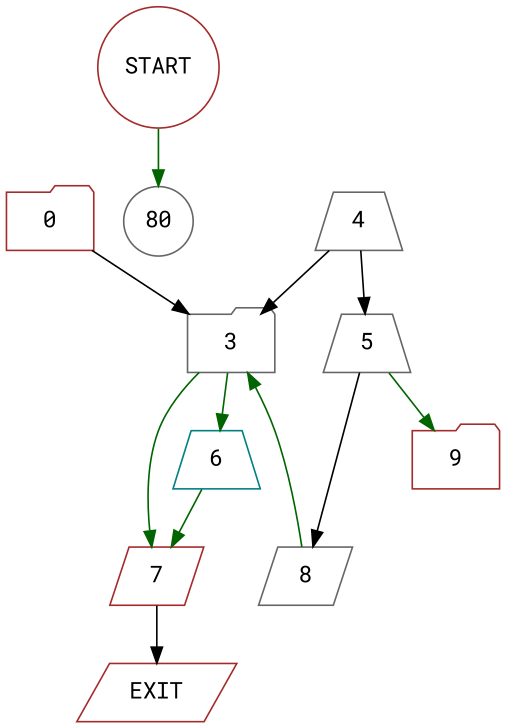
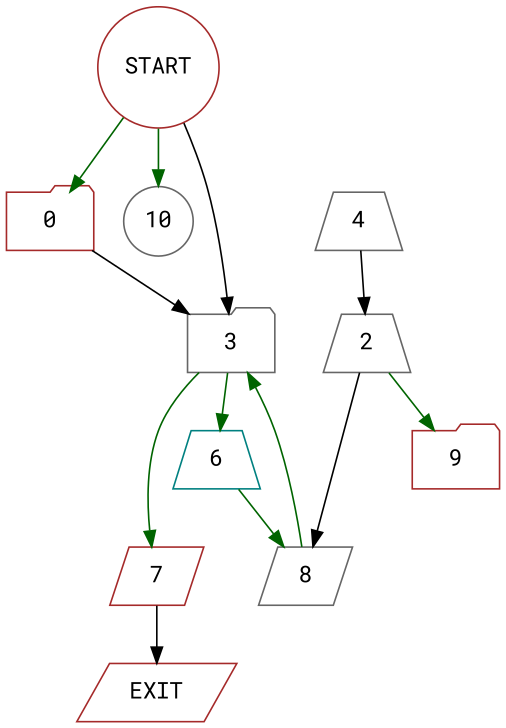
edge "START" -> "0": added
node "80": label "80" -> "10"
edge "4" -> "3": now "START" -> "3"
node "5": label "5" -> "2"
edge "6" -> "7": now "6" -> "8"
